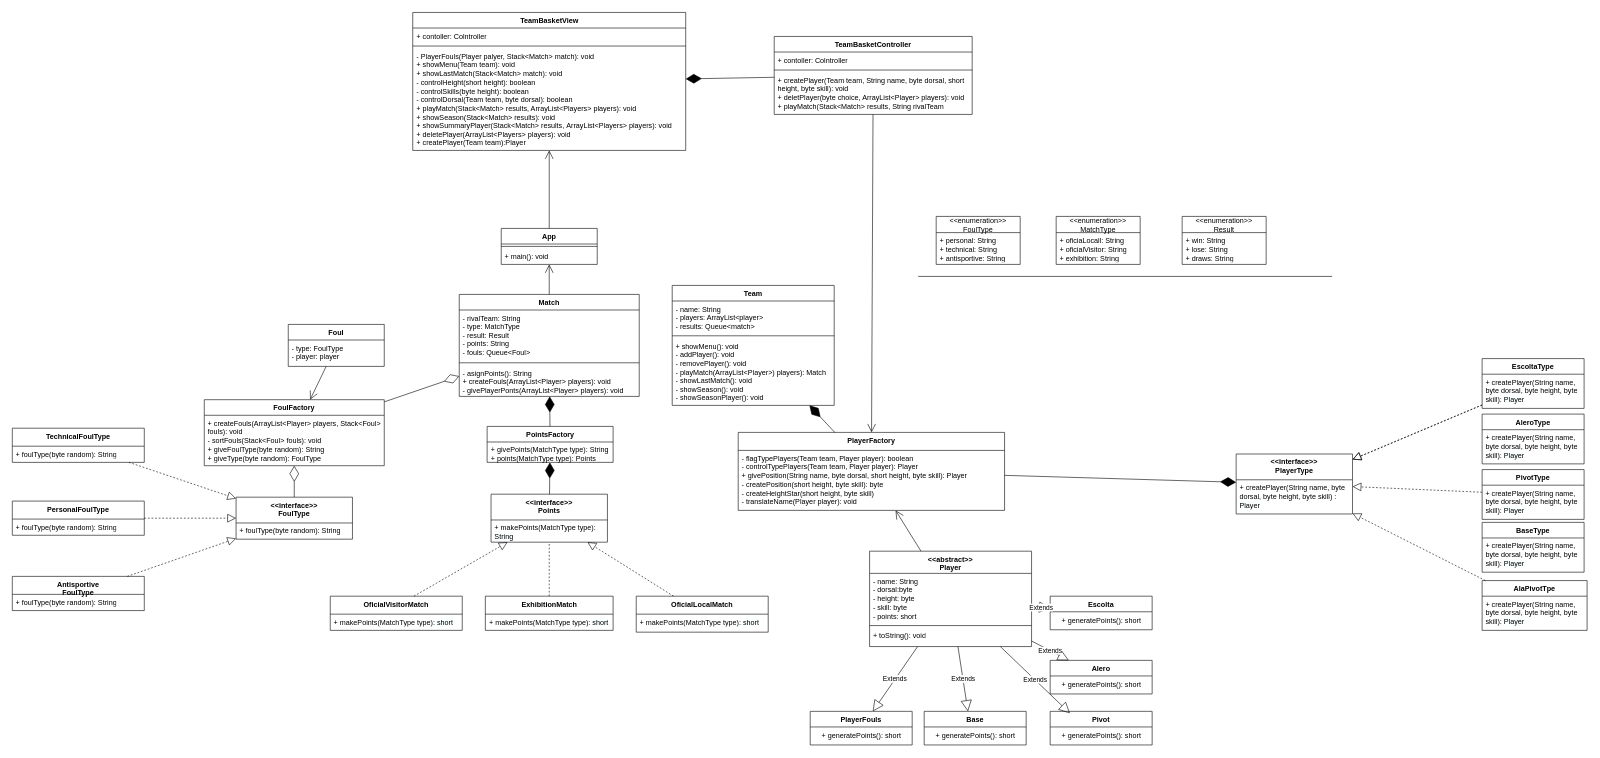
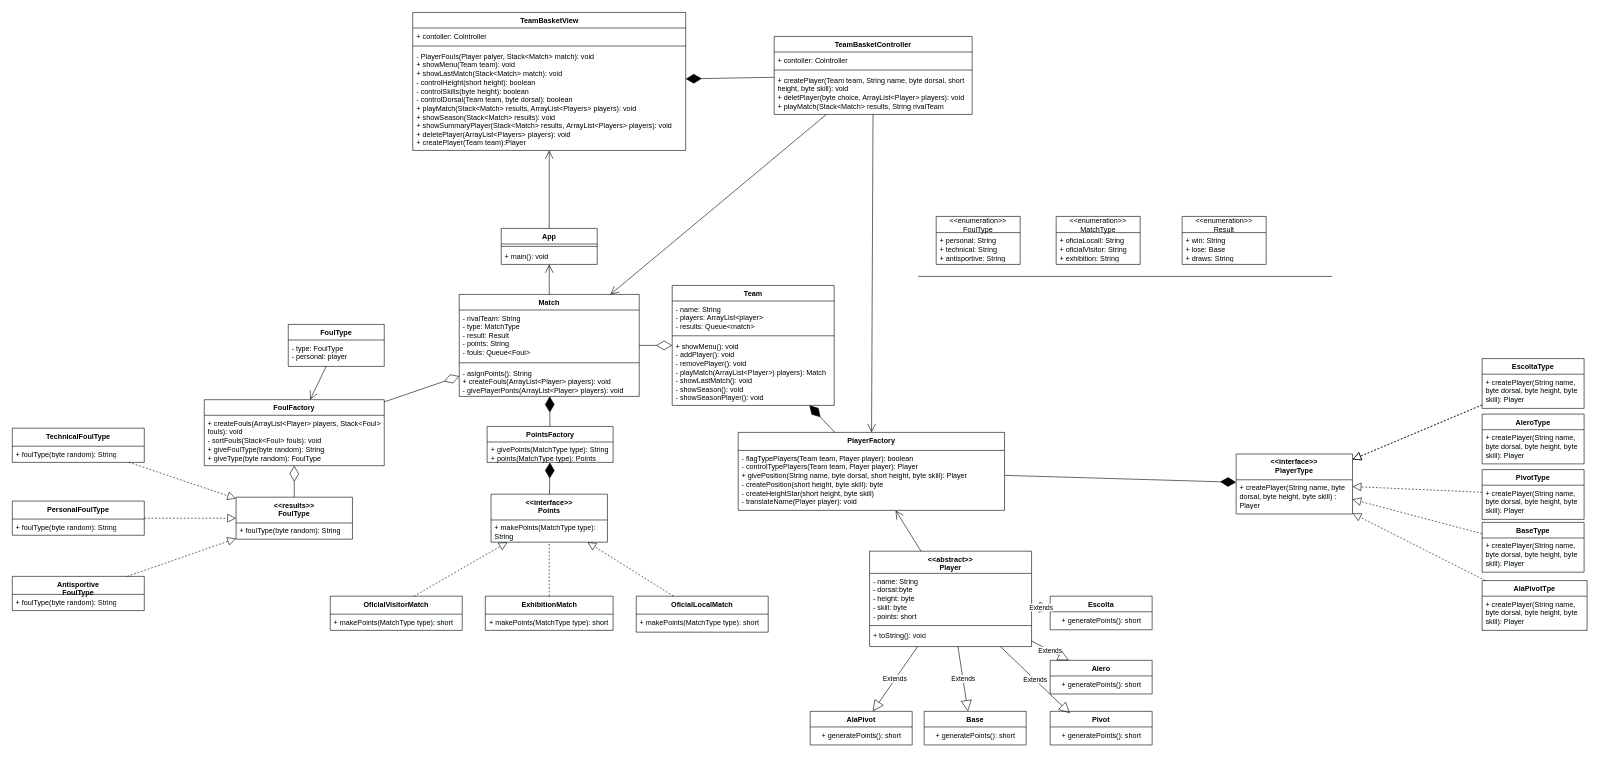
edge "TeamBasketController" -> "Match": added
node "+ win: String + lose: String + draws: String": label "+ win: String + lose: String + draws: String" -> "+ win: String + lose: Base + draws: String"
node "Foul": label "Foul" -> "FoulType"
edge "Match" -> "Team": added
node "- type: FoulType - player: player": label "- type: FoulType - player: player" -> "- type: FoulType - personal: player"
node "<<interface>> FoulType": label "<<interface>> FoulType" -> "<<results>> FoulType"
edge "BaseType" -> "<<interface>> PlayerType": added
node "PlayerFouls": label "PlayerFouls" -> "AlaPivot"
